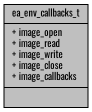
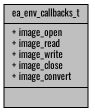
node "ea_env_callbacks_t": text "+ image_callbacks" -> "+ image_convert"
